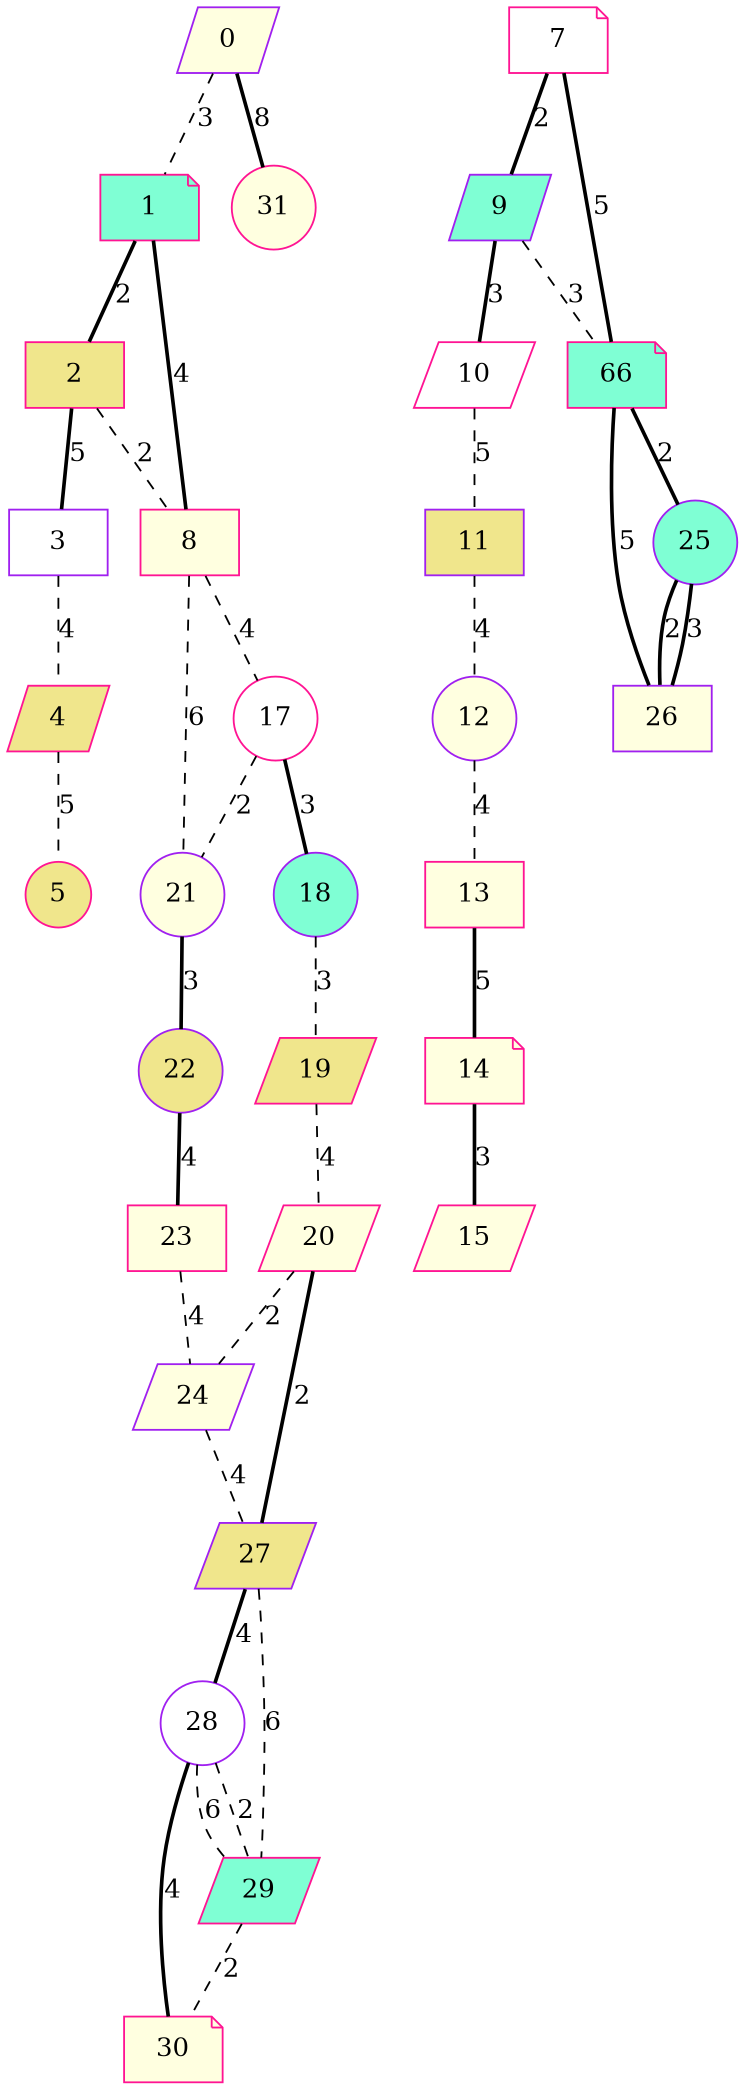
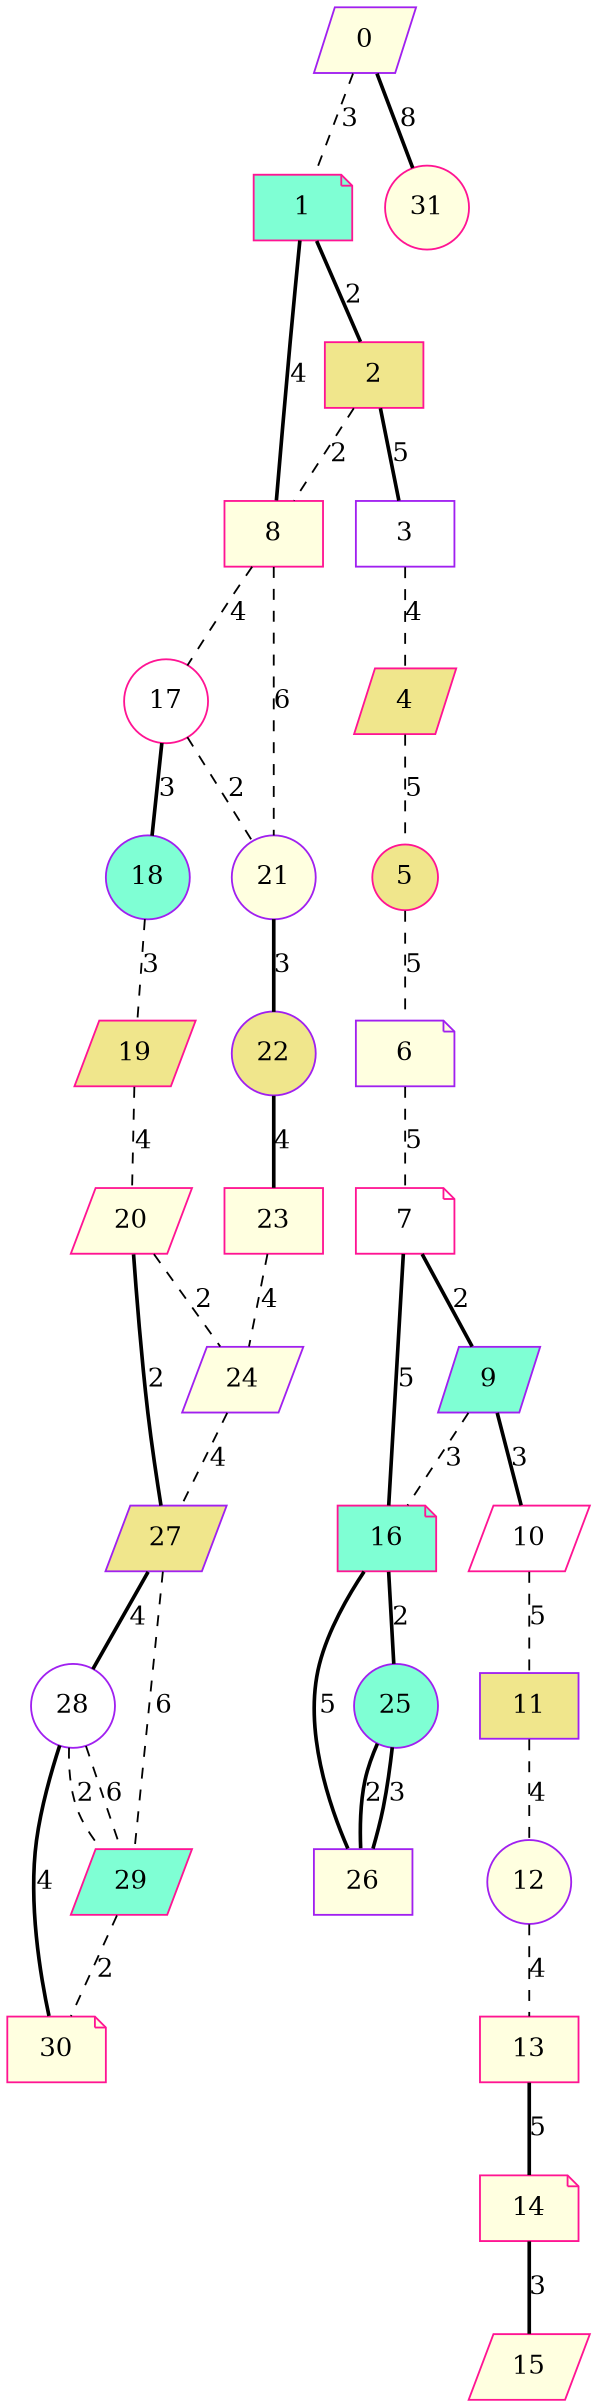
node "66": label "66" -> "16"
node "6": added
